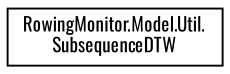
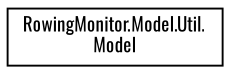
node "RowingMonitor.Model.Util. SubsequenceDTW": label "RowingMonitor.Model.Util. SubsequenceDTW" -> "RowingMonitor.Model.Util. Model"
